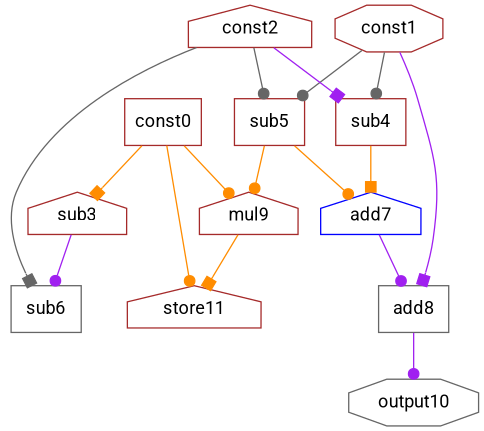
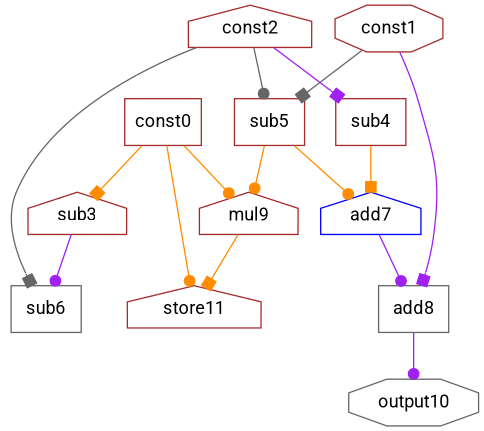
edge "const1" -> "sub4": removed
edge "const1" -> "sub5": arrowhead dot -> box
